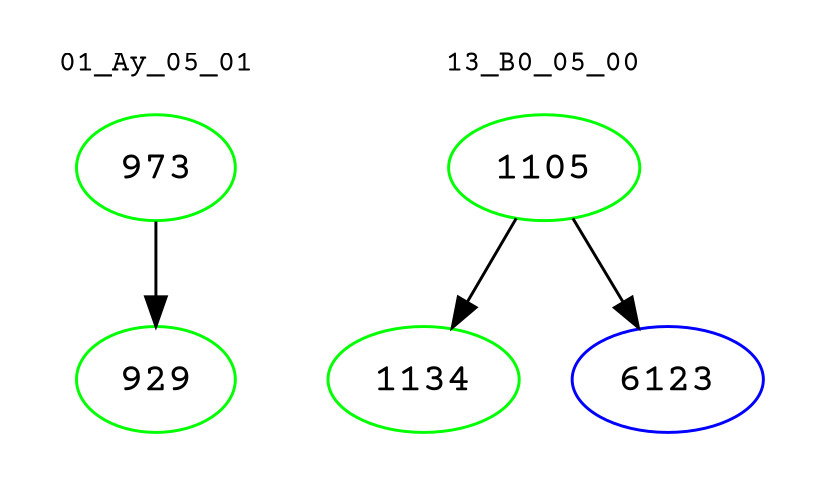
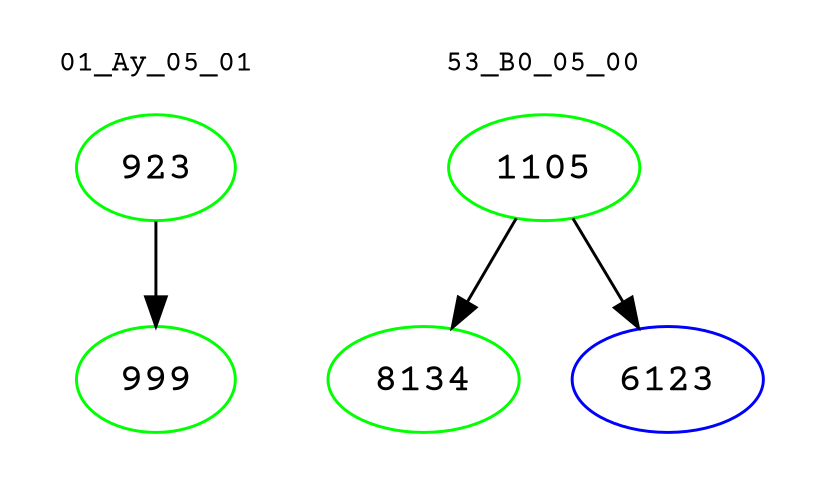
cluster "13_B0_05_00": label "13_B0_05_00" -> "53_B0_05_00"
node "973": label "973" -> "923"
node "929": label "929" -> "999"
node "1134": label "1134" -> "8134"
